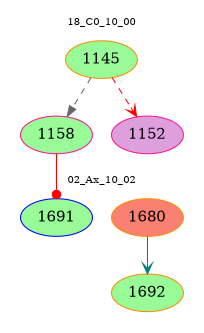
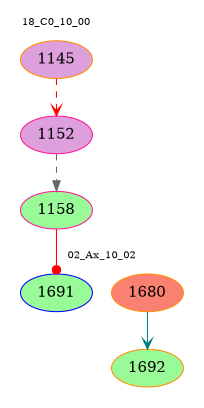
node "1145": fillcolor palegreen -> plum
edge "1145" -> "1158": now "1152" -> "1158"
